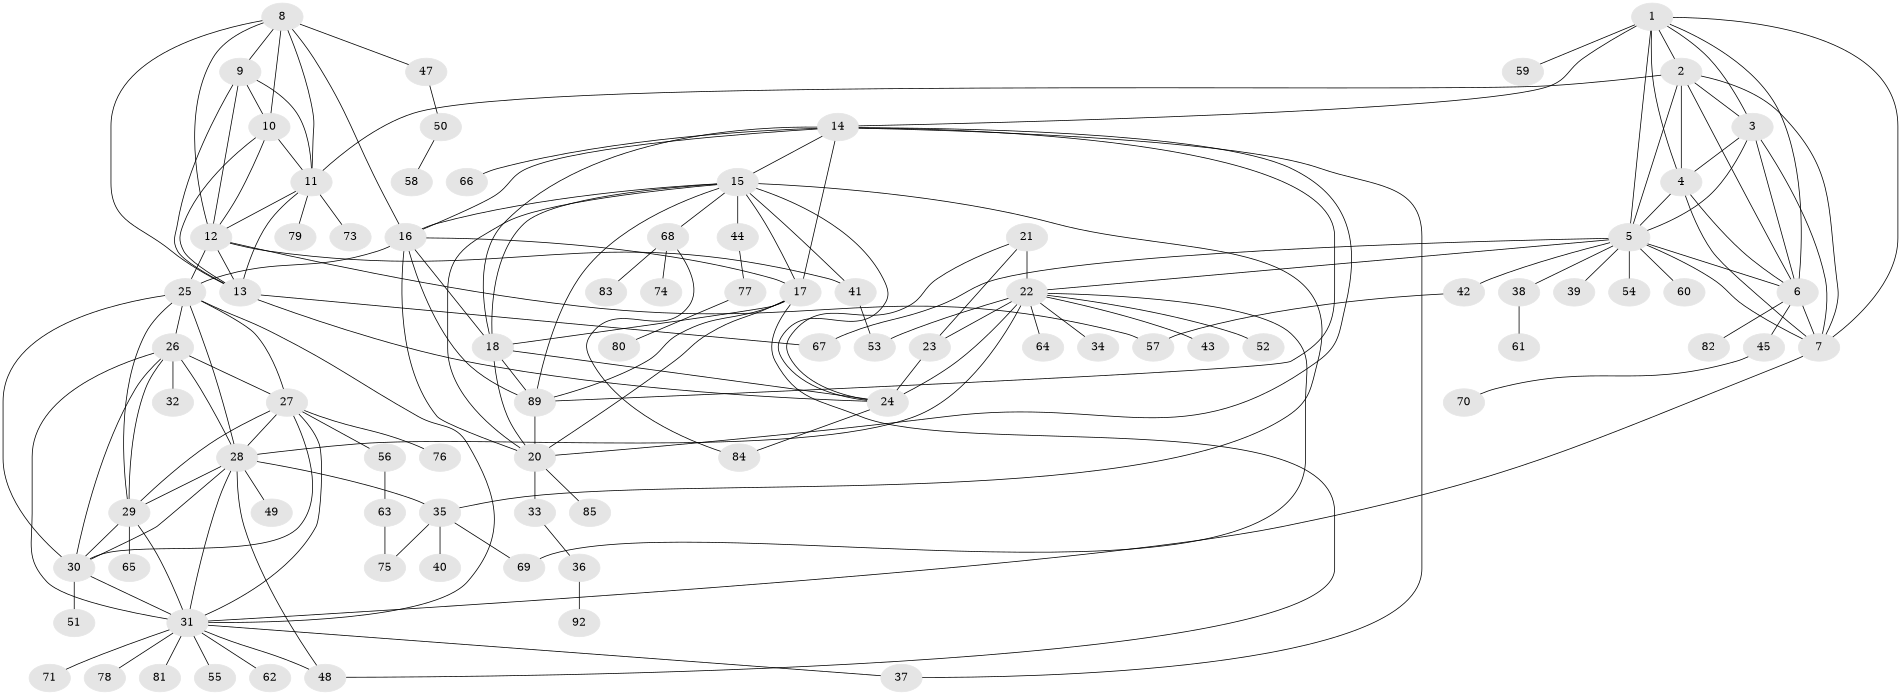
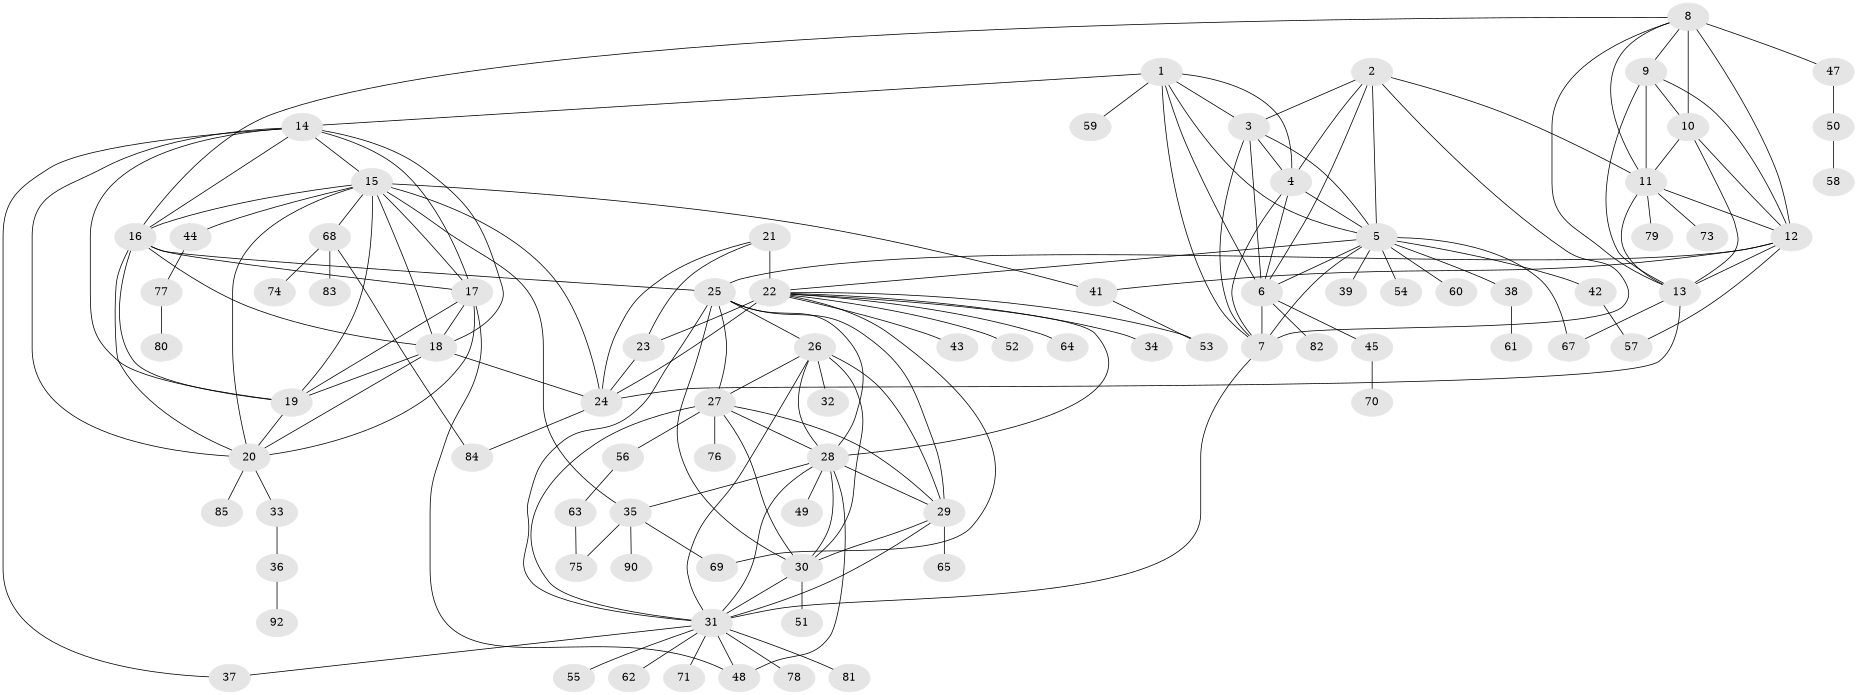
edge "1" -- "2": removed
node "66": removed
node "89": label "89" -> "19"
node "40": label "40" -> "90"
